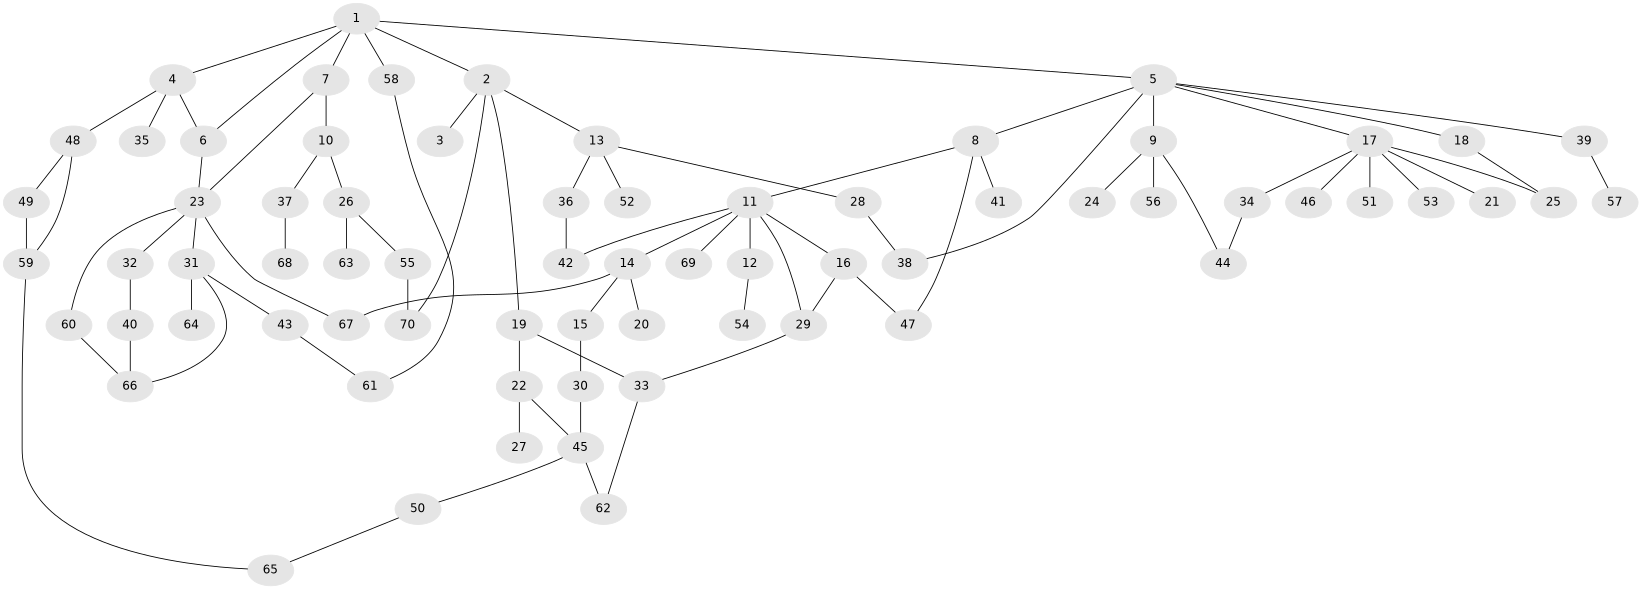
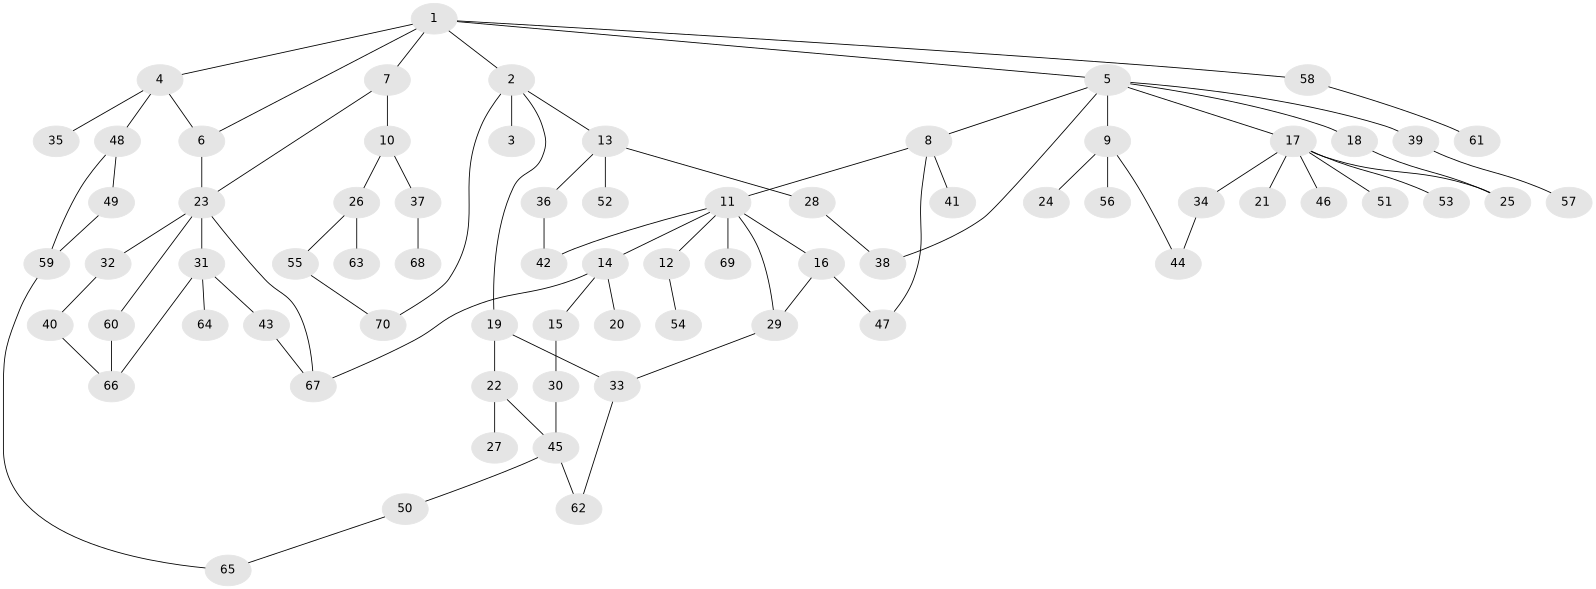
edge "43" -- "61": now "43" -- "67"
